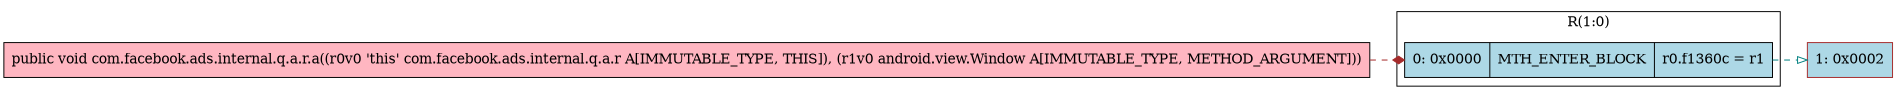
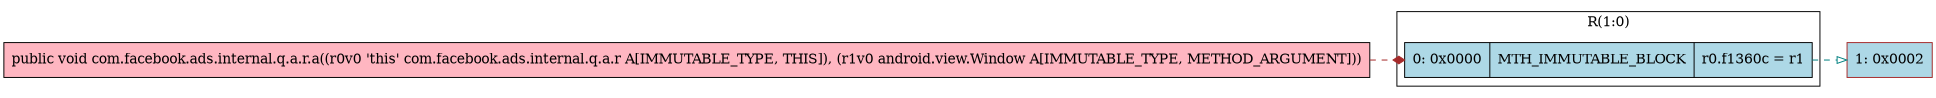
node "0: 0x0000": text "MTH_ENTER_BLOCK" -> "MTH_IMMUTABLE_BLOCK"
